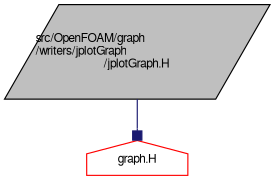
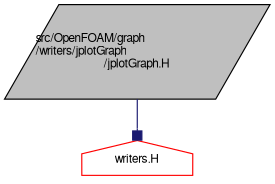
node "graph.H": label "graph.H" -> "writers.H"
